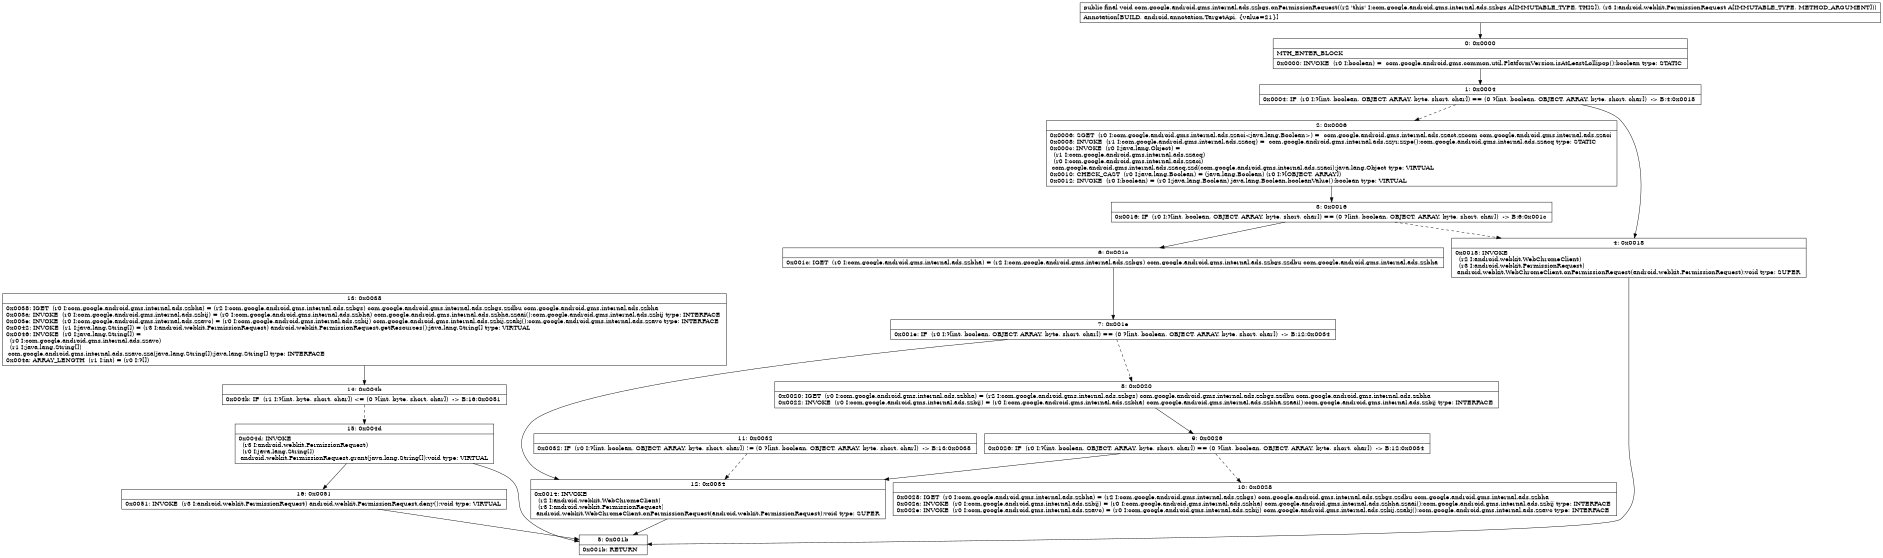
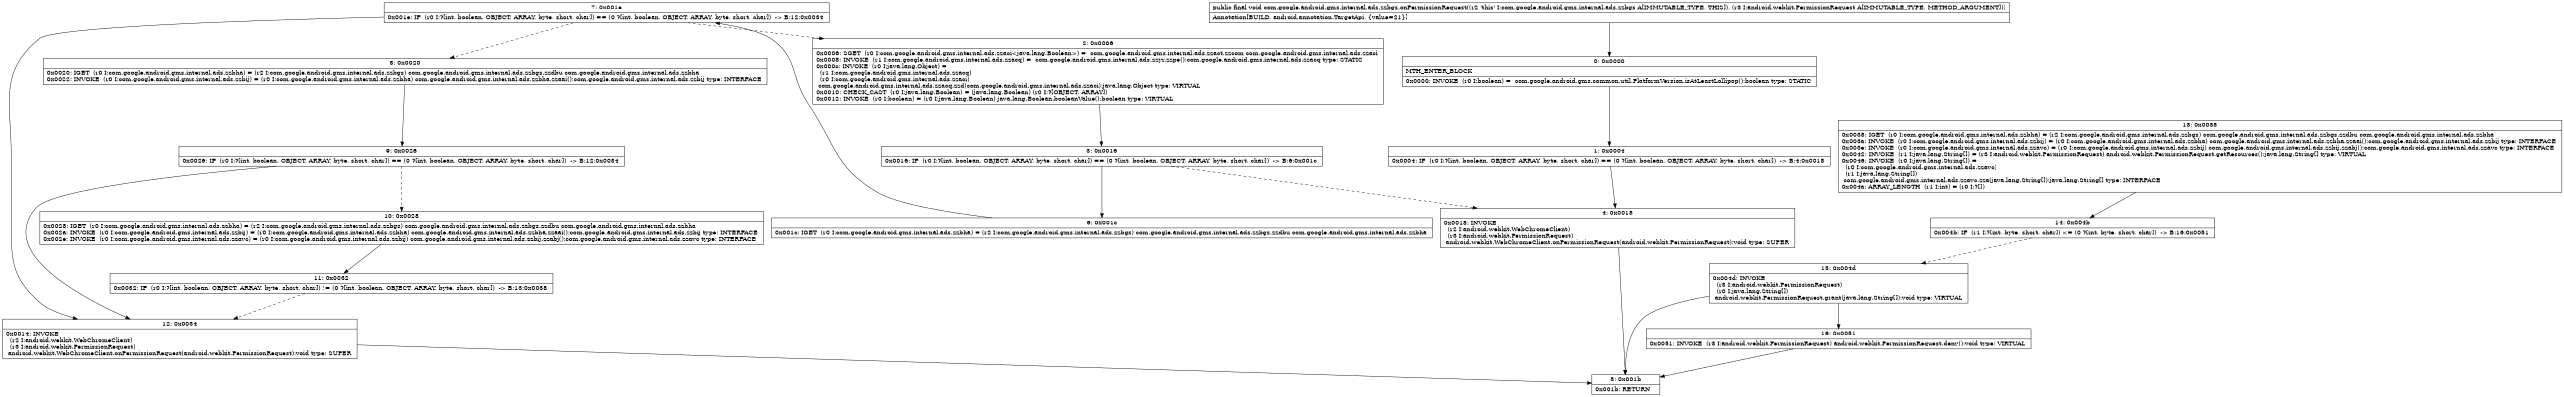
edge "1: 0x0004" -> "2: 0x0006": now "7: 0x001e" -> "2: 0x0006"
edge "10: 0x0028" -> "11: 0x0032": added
